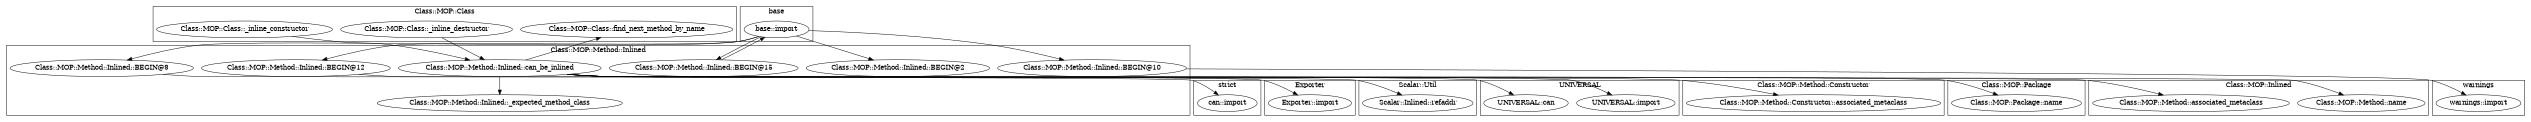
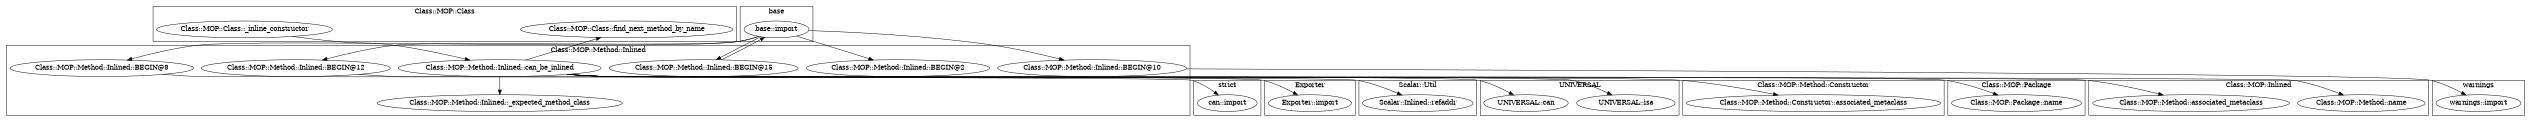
node "Class::MOP::Class::_inline_destructor": removed
node "UNIVERSAL::import": label "UNIVERSAL::import" -> "UNIVERSAL::isa"
